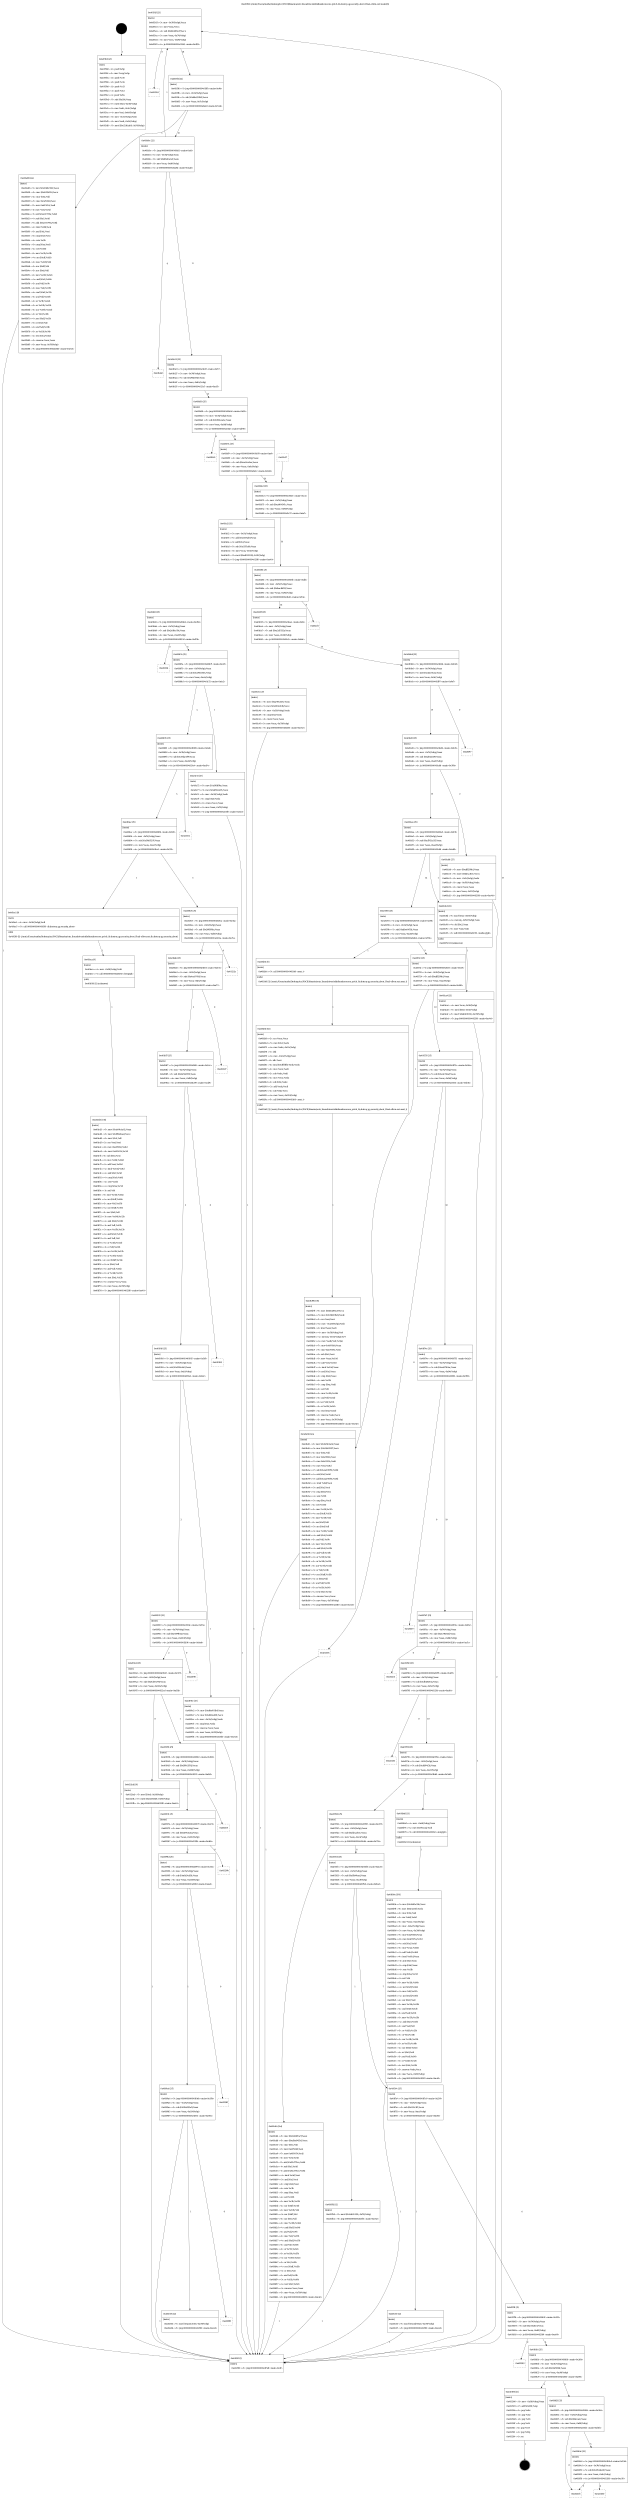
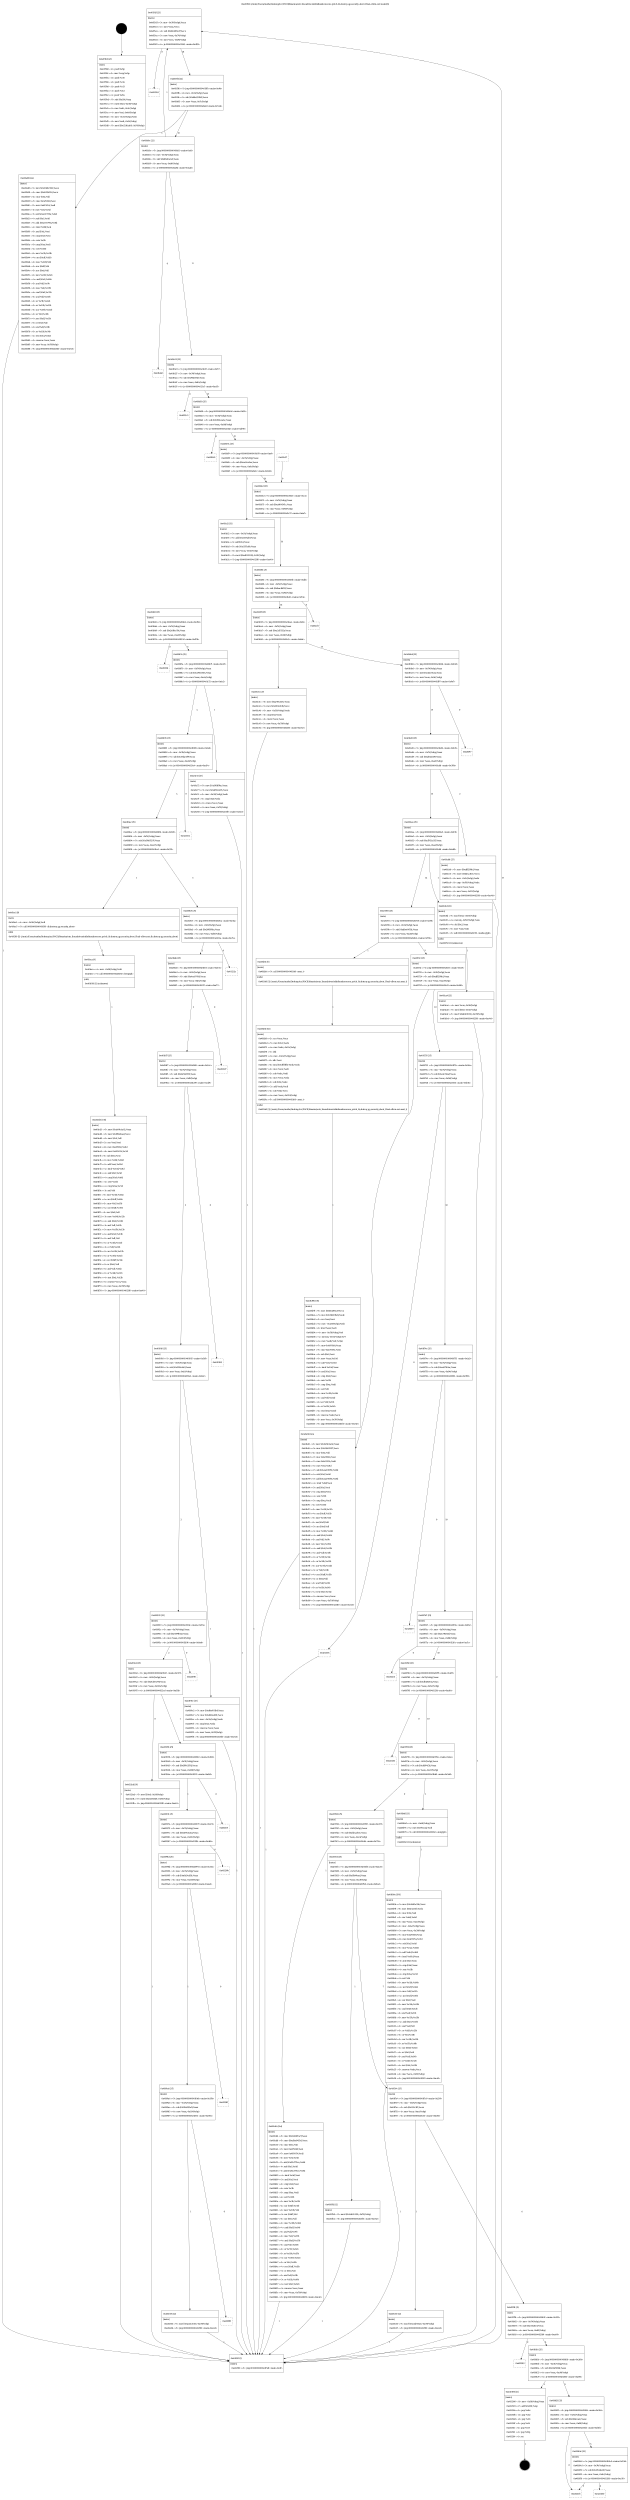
node "0x4023c5": added
edge "0x4019a6 [25]" -> "0x4023f0 [5]": now "0x401e06 [12]" -> "0x4023f0 [5]"
